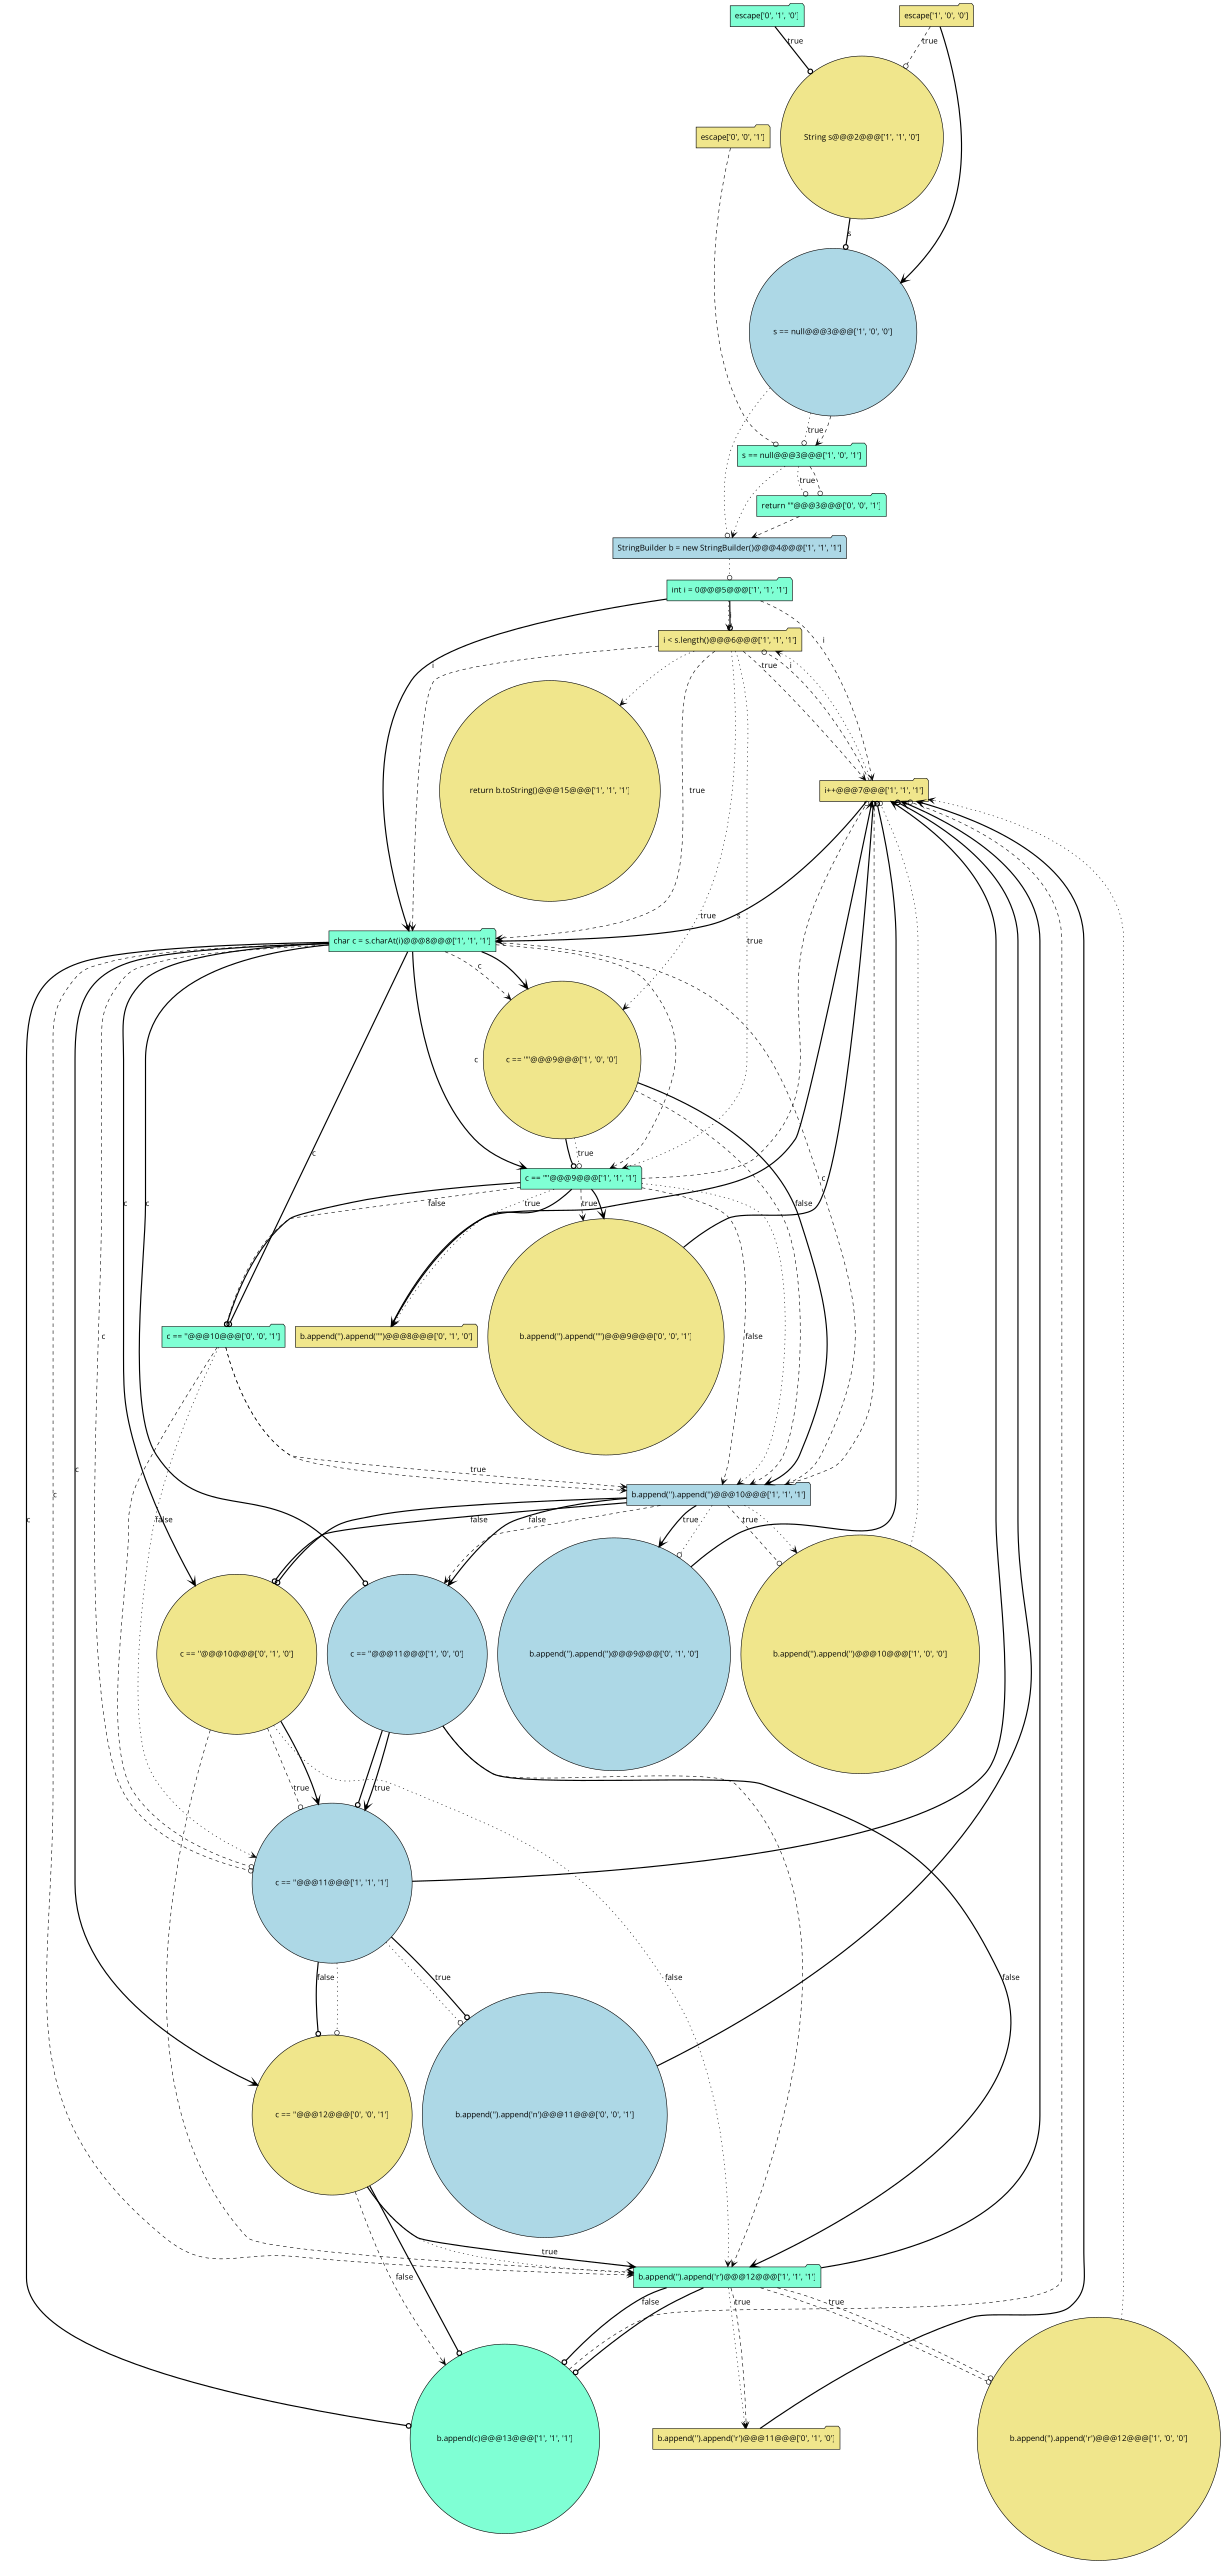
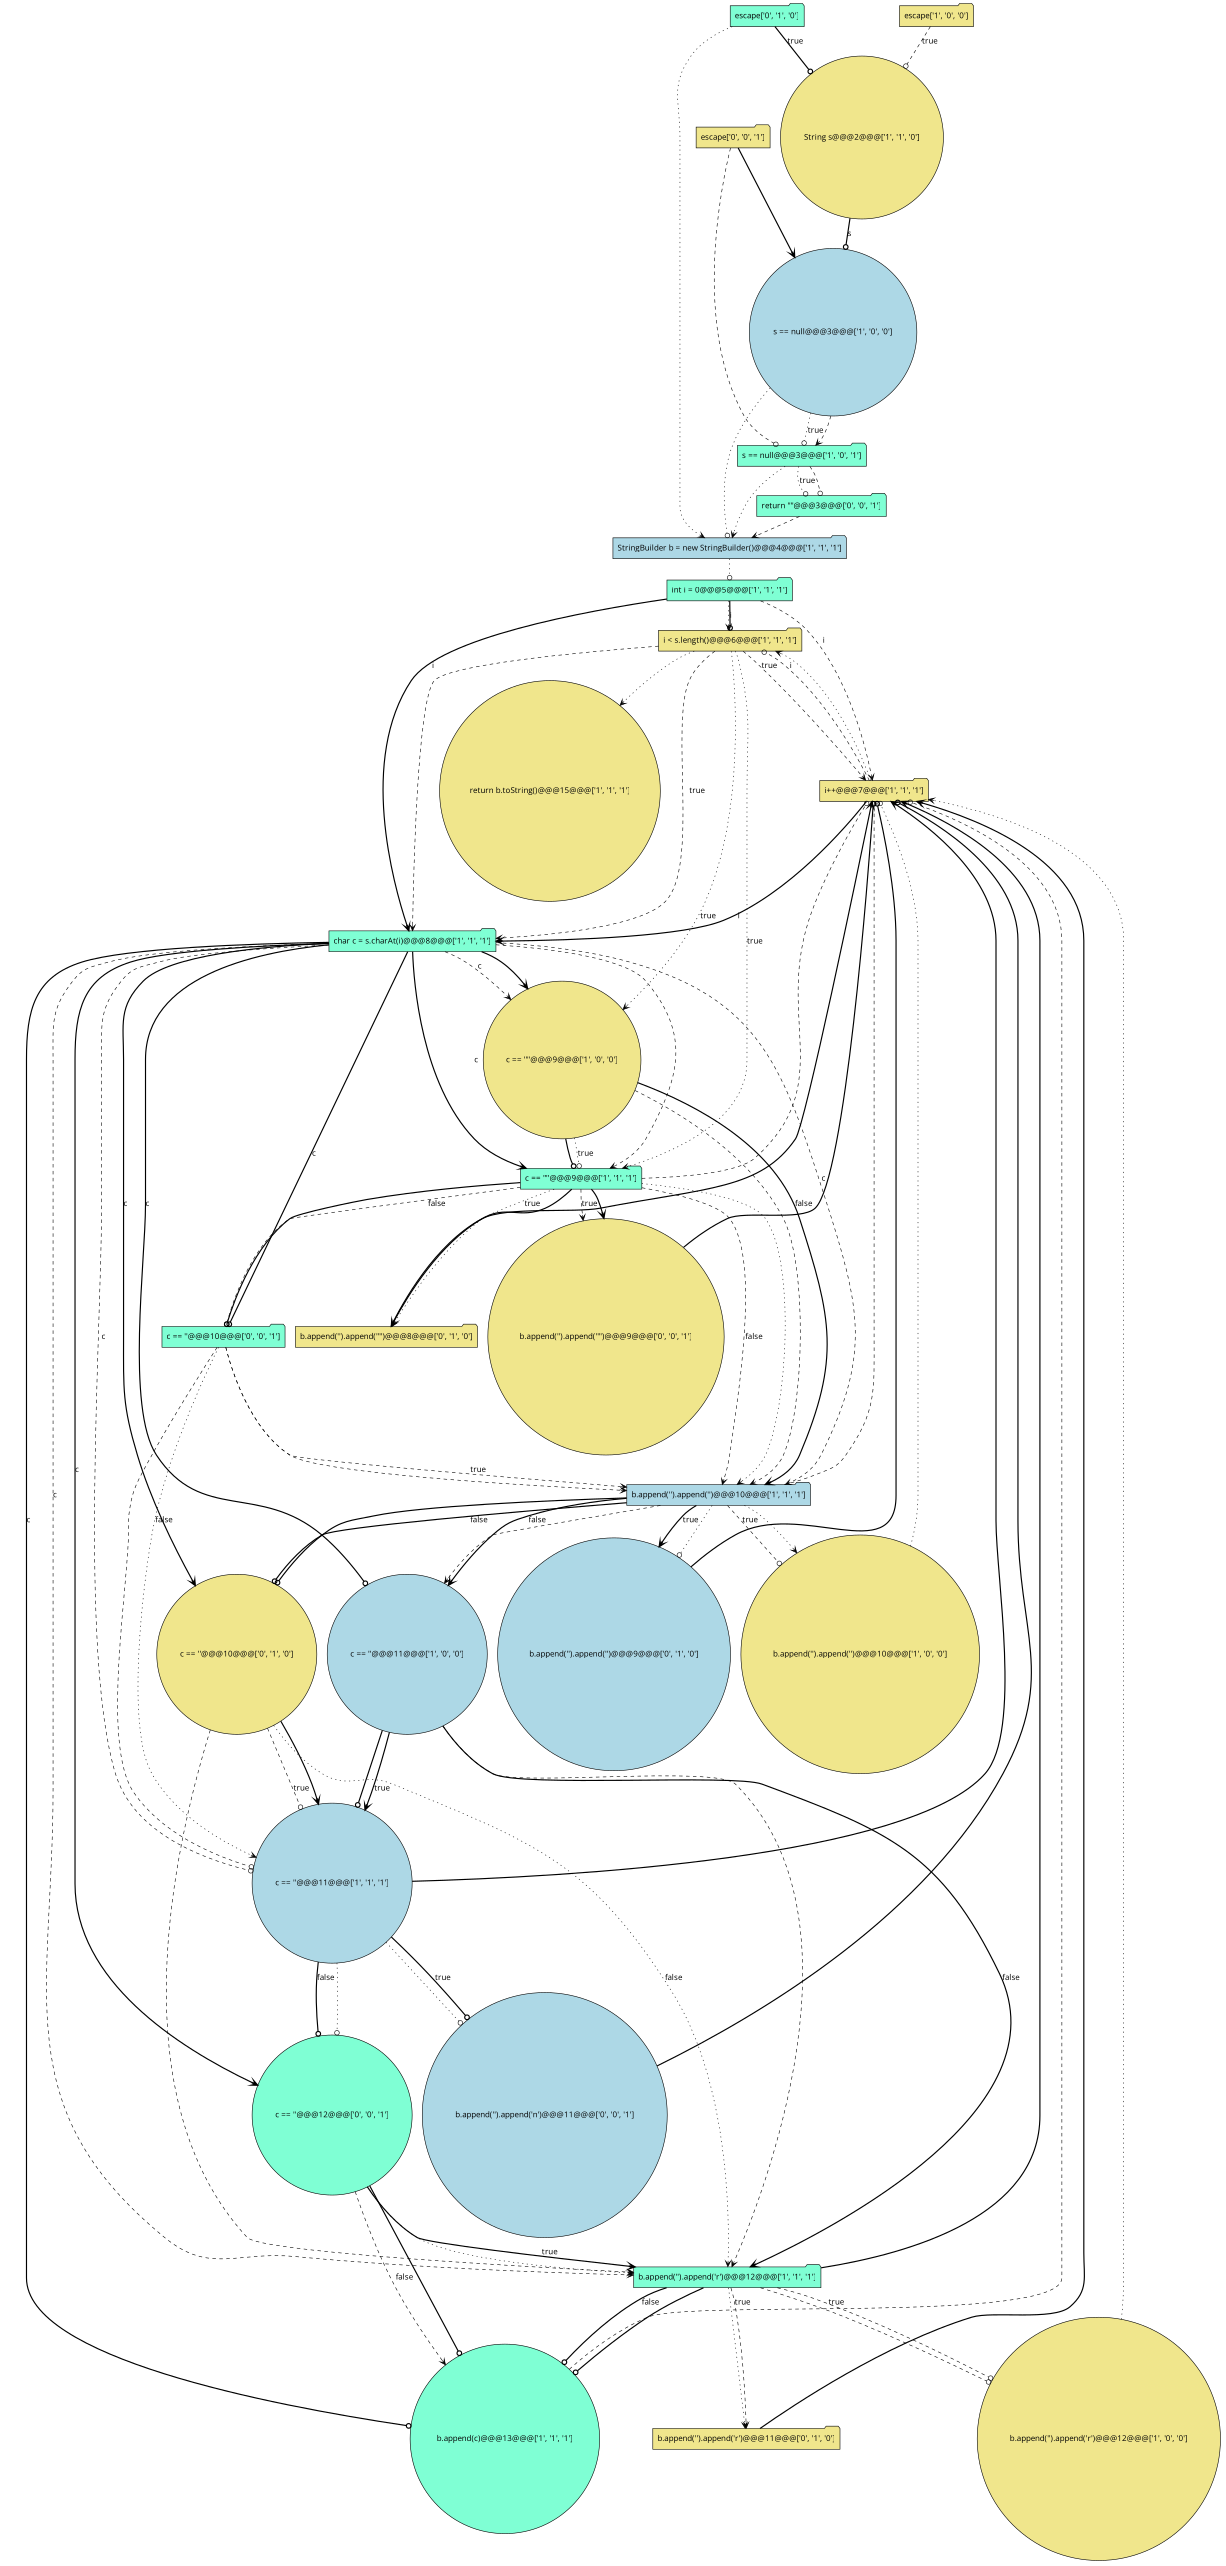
edge "escape['1', '0', '0']" -> "s == null@@@3@@@['1', '0', '0']": now "escape['0', '0', '1']" -> "s == null@@@3@@@['1', '0', '0']"
edge "escape['0', '1', '0']" -> "StringBuilder b = new StringBuilder()@@@4@@@['1', '1', '1']": added
edge "i++@@@7@@@['1', '1', '1']" -> "char c = s.charAt(i)@@@8@@@['1', '1', '1']": label "s" -> "i"
node "c == ''@@@12@@@['0', '0', '1']": fillcolor khaki -> aquamarine
